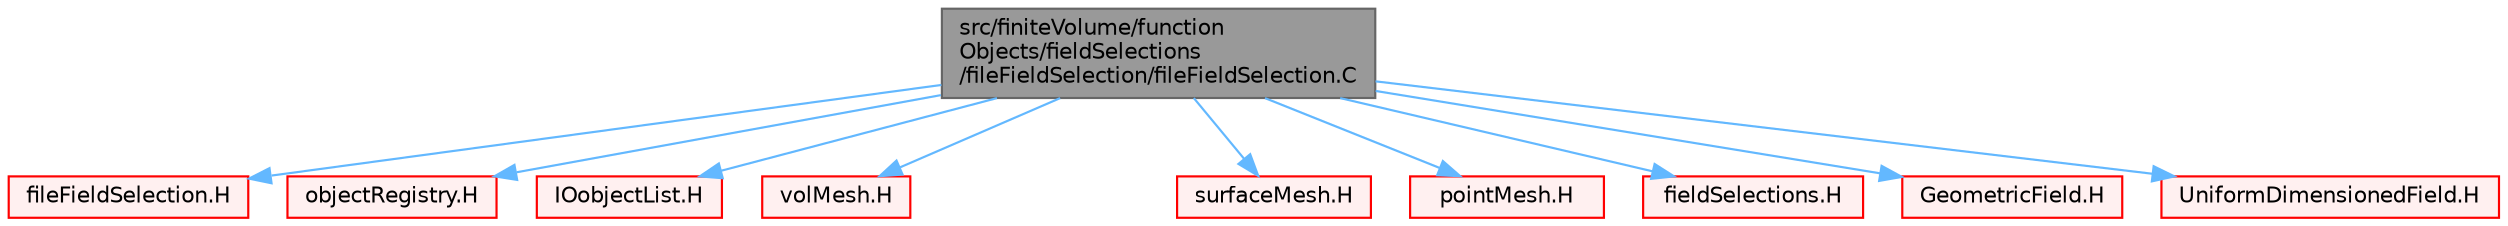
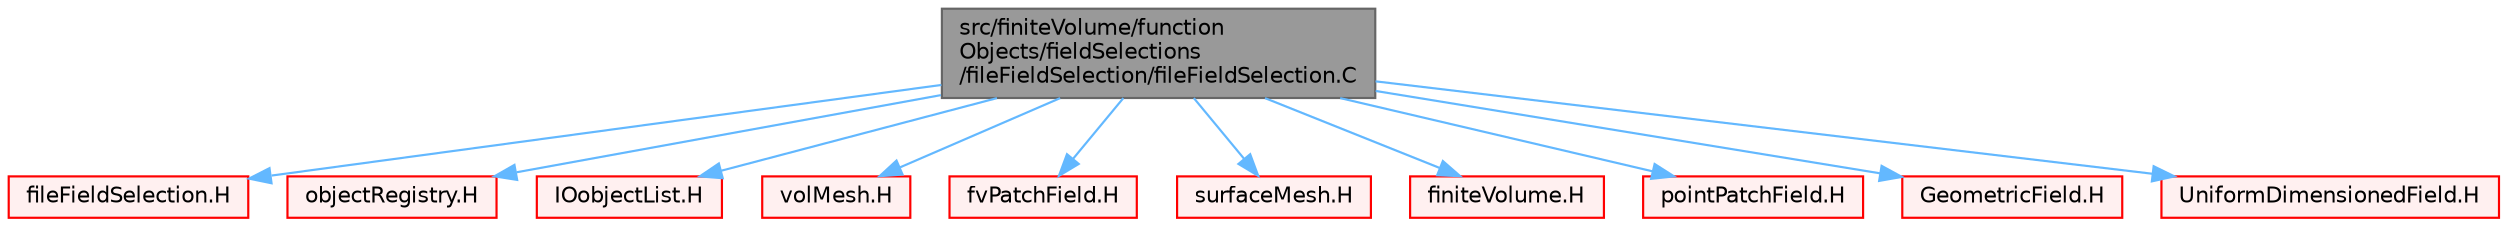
node "fvPatchField.H": added
node "pointMesh.H": label "pointMesh.H" -> "finiteVolume.H"
node "fieldSelections.H": label "fieldSelections.H" -> "pointPatchField.H"
